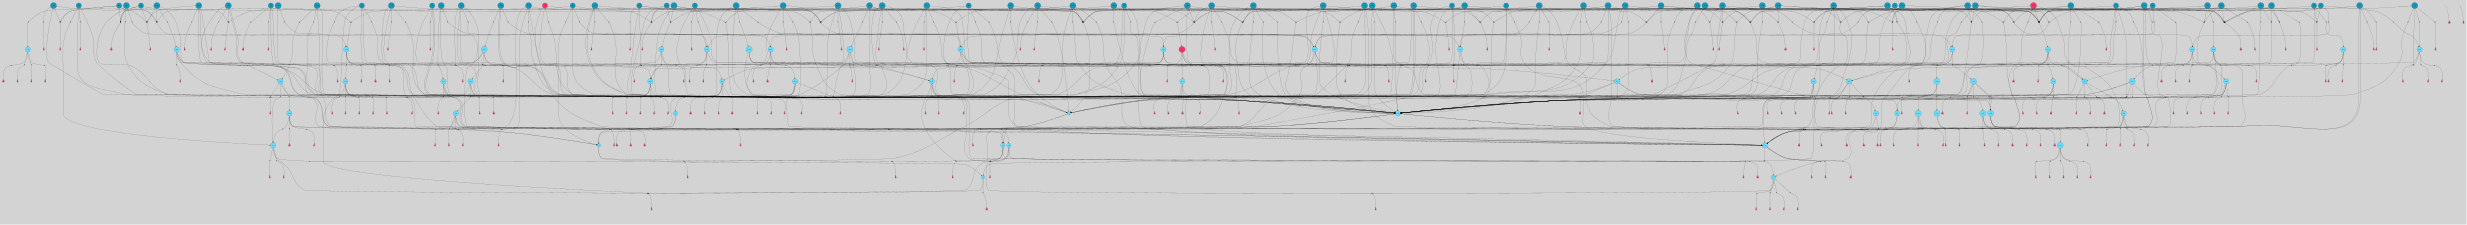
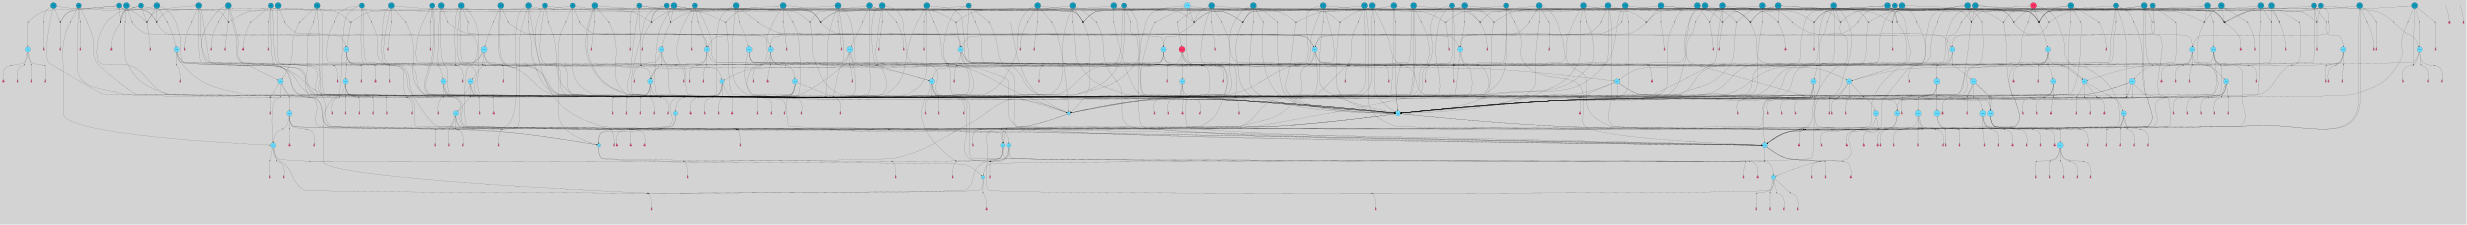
node "T982": fillcolor #ff3366 -> #1199bb
node "T1059": removed
node "T1058": fillcolor #1199bb -> #66ddff
